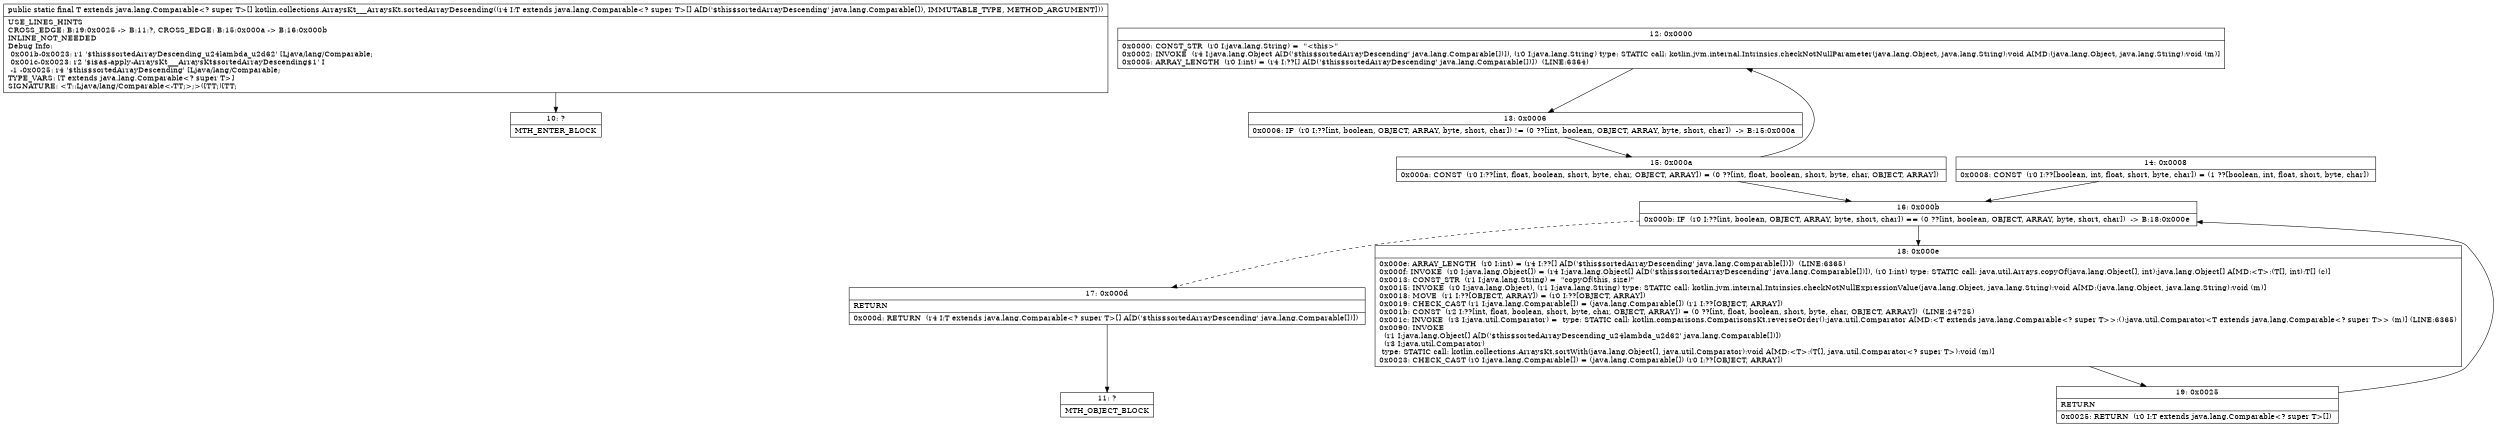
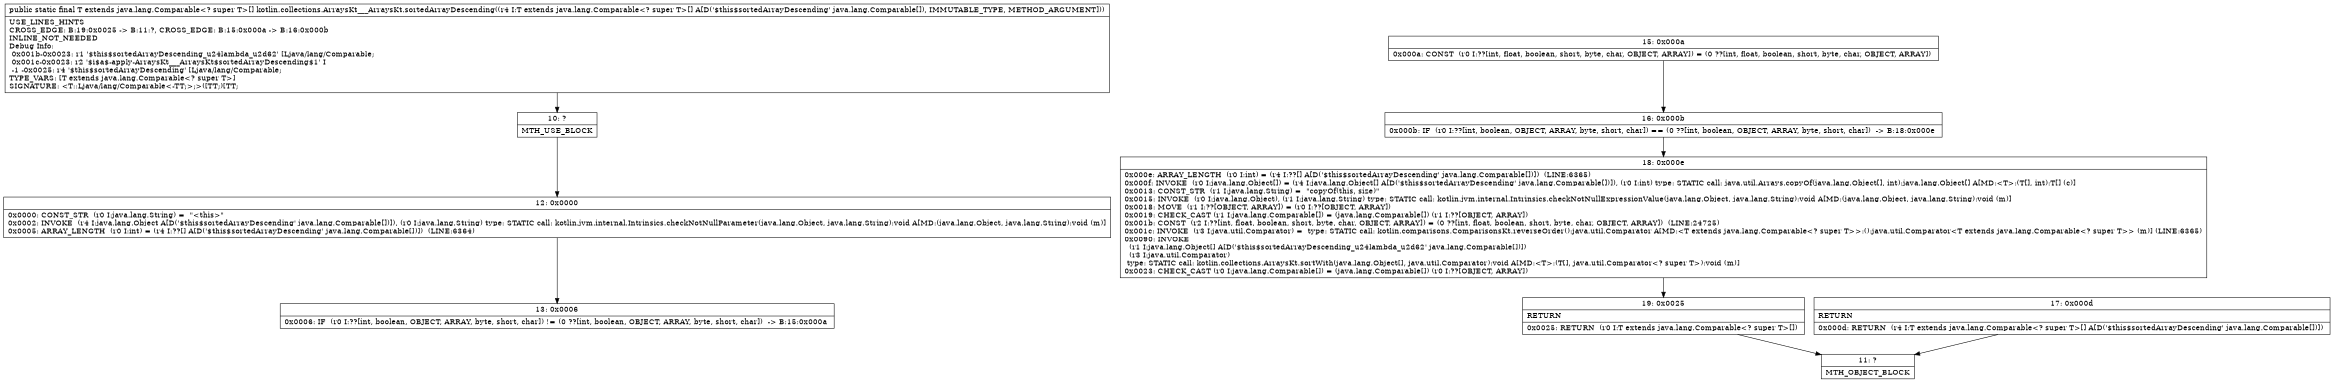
edge "15: 0x000a" -> "12: 0x0000": now "10: ?" -> "12: 0x0000"
node "10: ?": text "MTH_ENTER_BLOCK" -> "MTH_USE_BLOCK"
edge "13: 0x0006" -> "15: 0x000a": removed
node "14: 0x0008": removed
edge "16: 0x000b" -> "17: 0x000d": removed
edge "19: 0x0025" -> "16: 0x000b": now "19: 0x0025" -> "11: ?"
